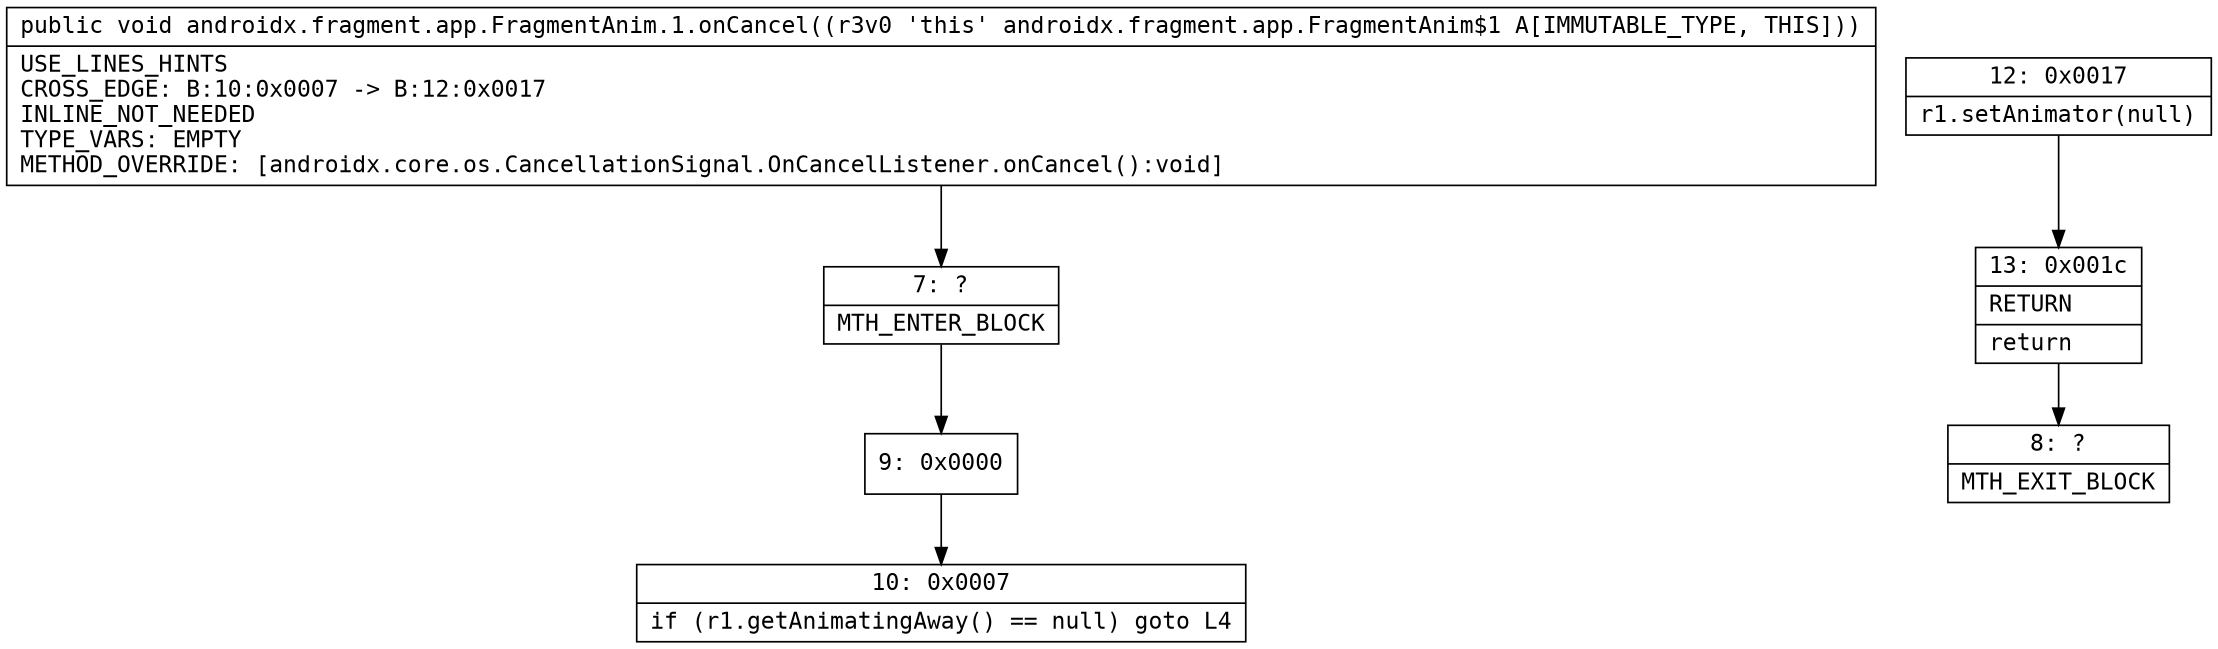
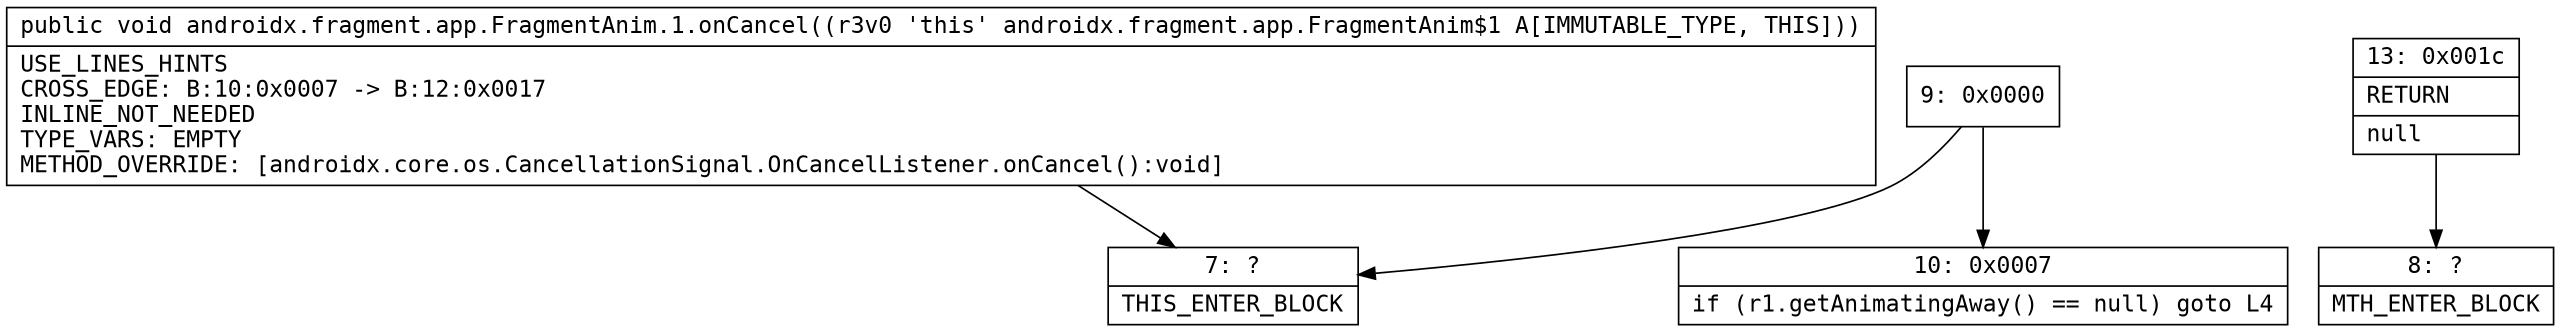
node "12: 0x0017": removed
node "7: ?": text "MTH_ENTER_BLOCK" -> "THIS_ENTER_BLOCK"
node "13: 0x001c": text "return" -> "null"
edge "7: ?" -> "9: 0x0000": reversed
node "8: ?": text "MTH_EXIT_BLOCK" -> "MTH_ENTER_BLOCK"
